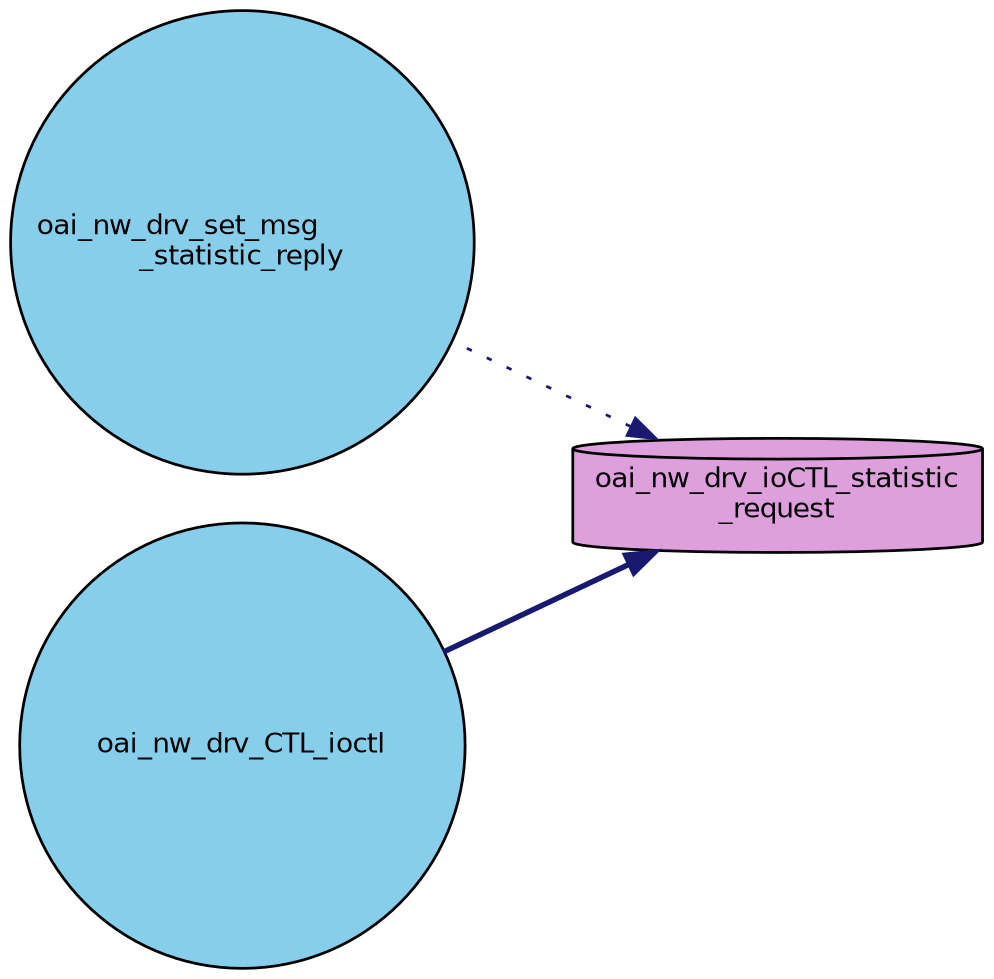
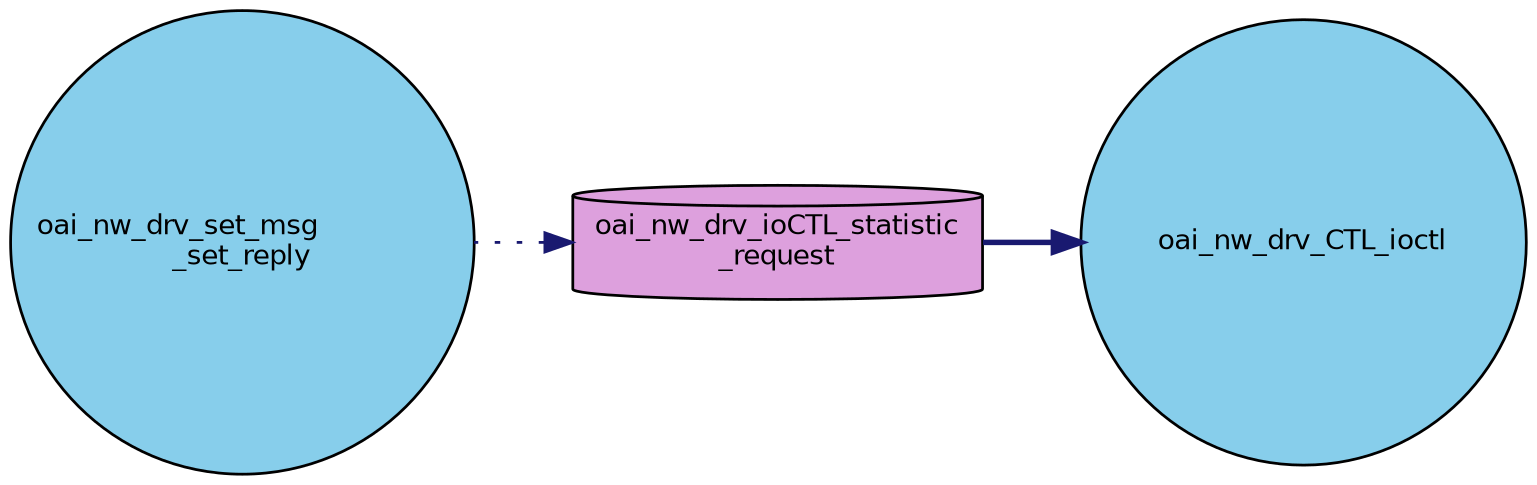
node "oai_nw_drv_set_msg _statistic_reply": label "oai_nw_drv_set_msg _statistic_reply" -> "oai_nw_drv_set_msg _set_reply"
edge "oai_nw_drv_CTL_ioctl" -> "oai_nw_drv_ioCTL_statistic _request": reversed
